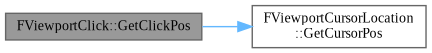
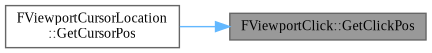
edge "FViewportClick::GetClickPos" -> "FViewportCursorLocation ::GetCursorPos": reversed
